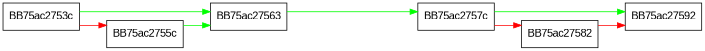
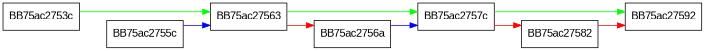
edge "BB75ac2753c" -> "BB75ac2755c": removed
edge "BB75ac2755c" -> "BB75ac27563": color green -> blue
node "BB75ac2756a": added
